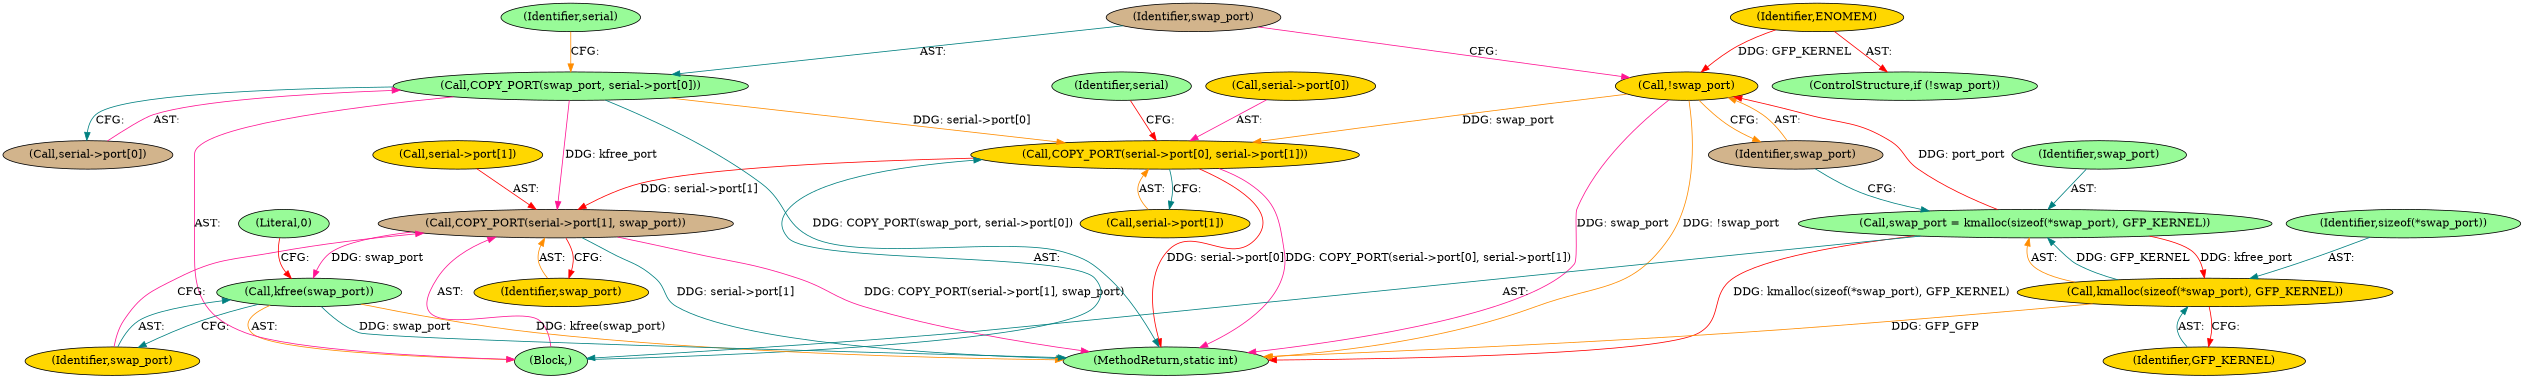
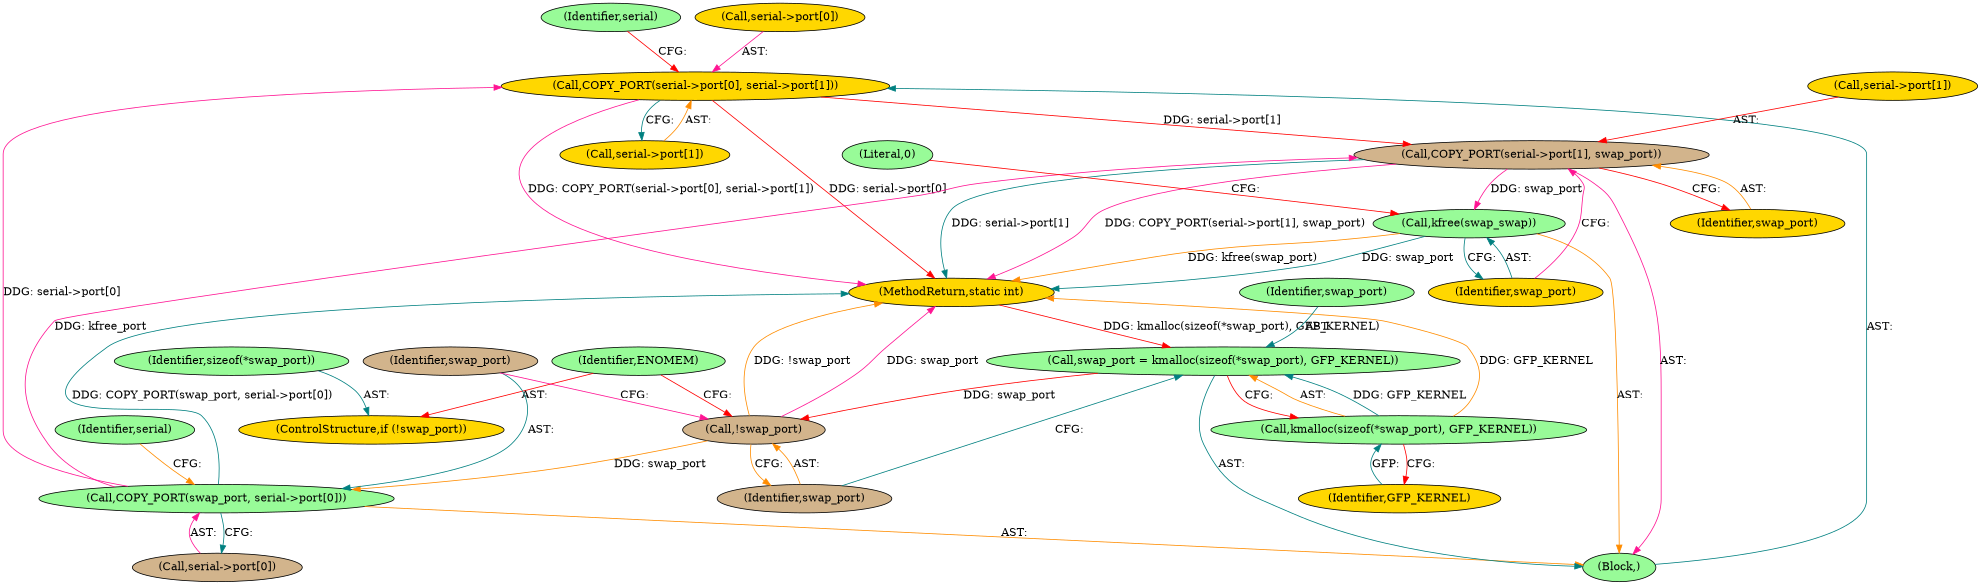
node "(Identifier,ENOMEM)": fillcolor gold -> palegreen
edge "(Identifier,ENOMEM)" -> "(Call,!swap_port)": label "DDG: GFP_KERNEL" -> "CFG: "
node "(Call,!swap_port)": fillcolor gold -> tan
node "(ControlStructure,if (!swap_port))": fillcolor palegreen -> gold
edge "(Call,!swap_port)" -> "(Call,COPY_PORT(serial->port[0], serial->port[1]))": now "(Call,!swap_port)" -> "(Call,COPY_PORT(swap_port, serial->port[0]))"
edge "(Call,COPY_PORT(swap_port, serial->port[0]))" -> "(Call,COPY_PORT(serial->port[0], serial->port[1]))": color darkorange -> deeppink
edge "(Call,swap_port = kmalloc(sizeof(*swap_port), GFP_KERNEL))" -> "(Call,!swap_port)": label "DDG: port_port" -> "DDG: swap_port"
edge "(Call,COPY_PORT(swap_port, serial->port[0]))" -> "(Block,)": color deeppink -> darkorange
edge "(Call,swap_port = kmalloc(sizeof(*swap_port), GFP_KERNEL))" -> "(Call,kmalloc(sizeof(*swap_port), GFP_KERNEL))": label "DDG: kfree_port" -> "CFG: "
edge "(Identifier,sizeof(*swap_port))" -> "(Call,kmalloc(sizeof(*swap_port), GFP_KERNEL))": now "(Identifier,sizeof(*swap_port))" -> "(ControlStructure,if (!swap_port))"
node "(Call,kfree(swap_port))": label "(Call,kfree(swap_port))" -> "(Call,kfree(swap_swap))"
node "(Call,kmalloc(sizeof(*swap_port), GFP_KERNEL))": fillcolor gold -> palegreen
edge "(Block,)" -> "(Call,COPY_PORT(serial->port[1], swap_port))": reversed
edge "(Call,kmalloc(sizeof(*swap_port), GFP_KERNEL))" -> "(MethodReturn,static int)": label "DDG: GFP_GFP" -> "DDG: GFP_KERNEL"
edge "(Identifier,GFP_KERNEL)" -> "(Call,kmalloc(sizeof(*swap_port), GFP_KERNEL))": label "AST: " -> "GFP: "
edge "(Call,swap_port = kmalloc(sizeof(*swap_port), GFP_KERNEL))" -> "(MethodReturn,static int)": reversed
node "(MethodReturn,static int)": fillcolor palegreen -> gold
